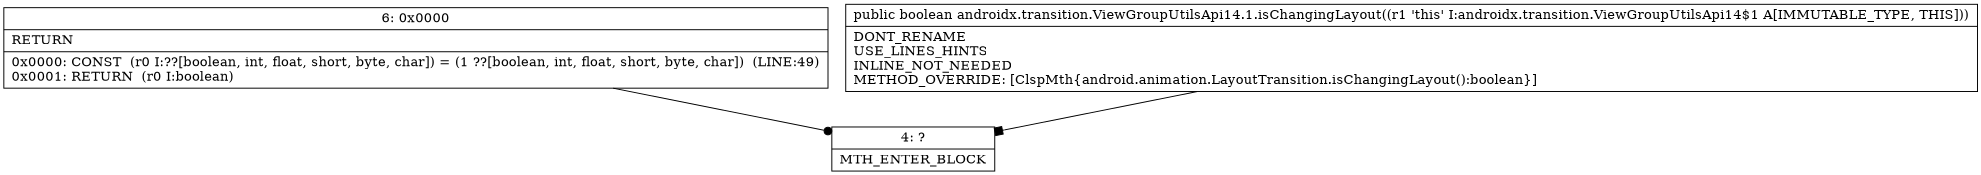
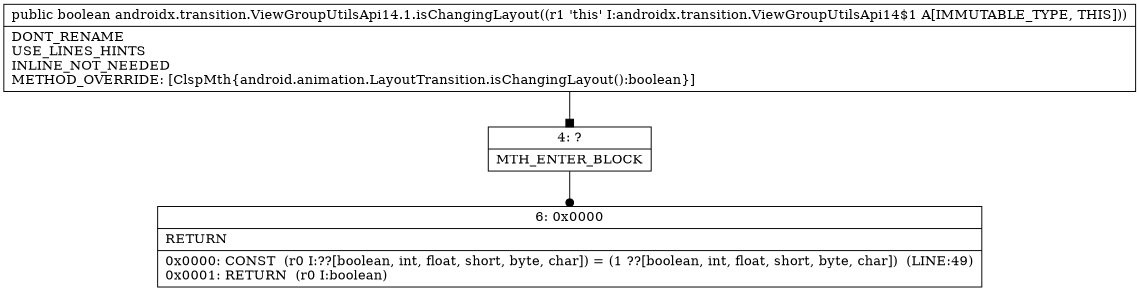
edge "6: 0x0000" -> "4: ?": reversed
